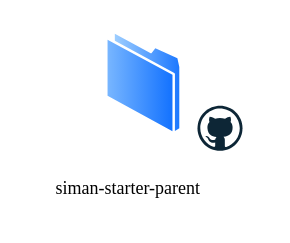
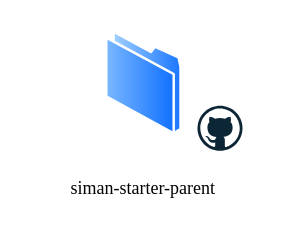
node "siman-starter-parent": moved (129, 188) -> (144, 188)
